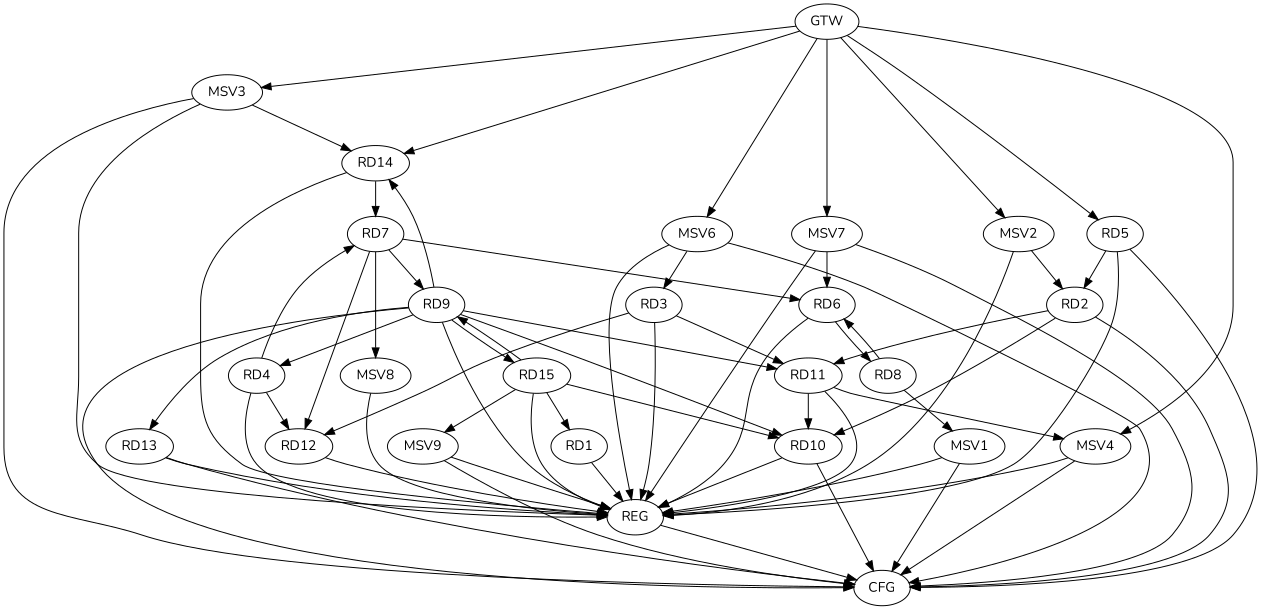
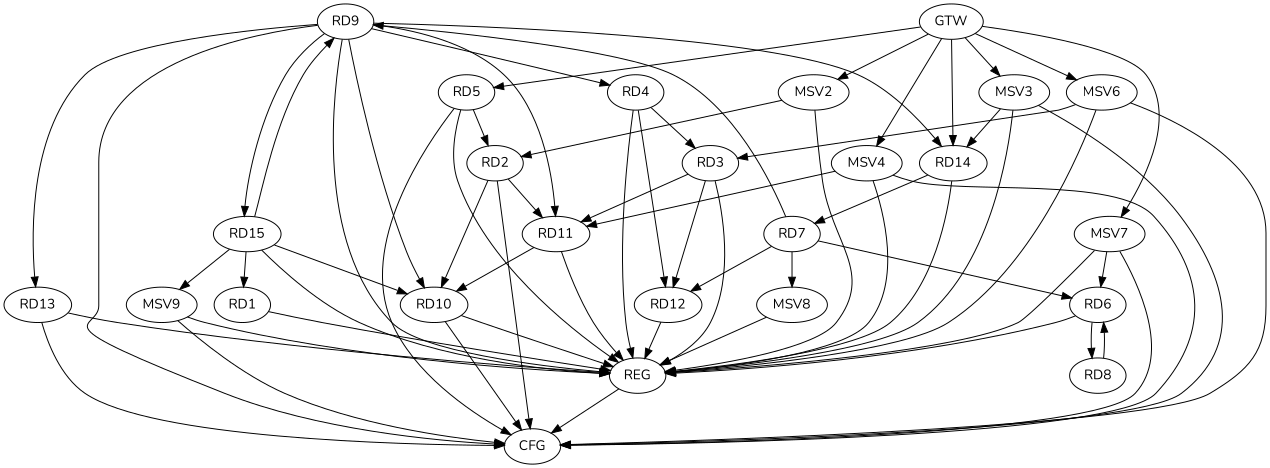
edge "RD4" -> "RD7": now "RD4" -> "RD3"
edge "RD11" -> "MSV4": reversed
node "MSV1": removed
